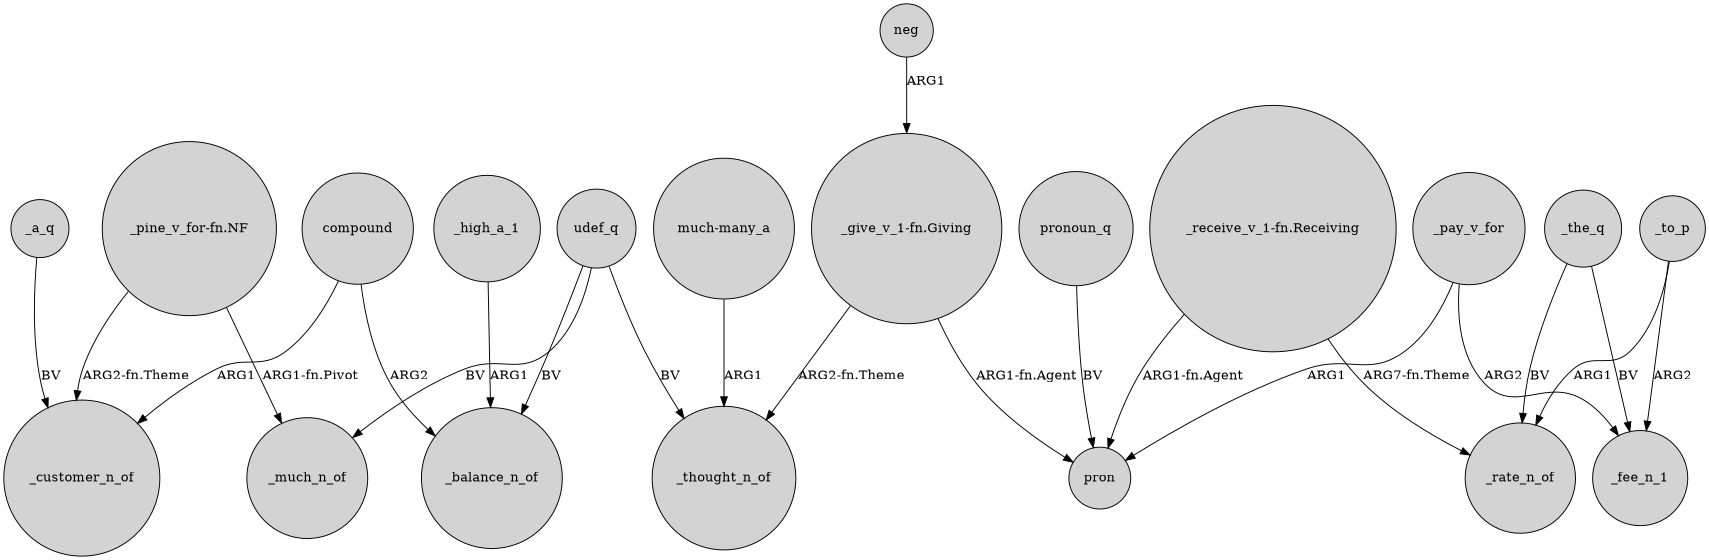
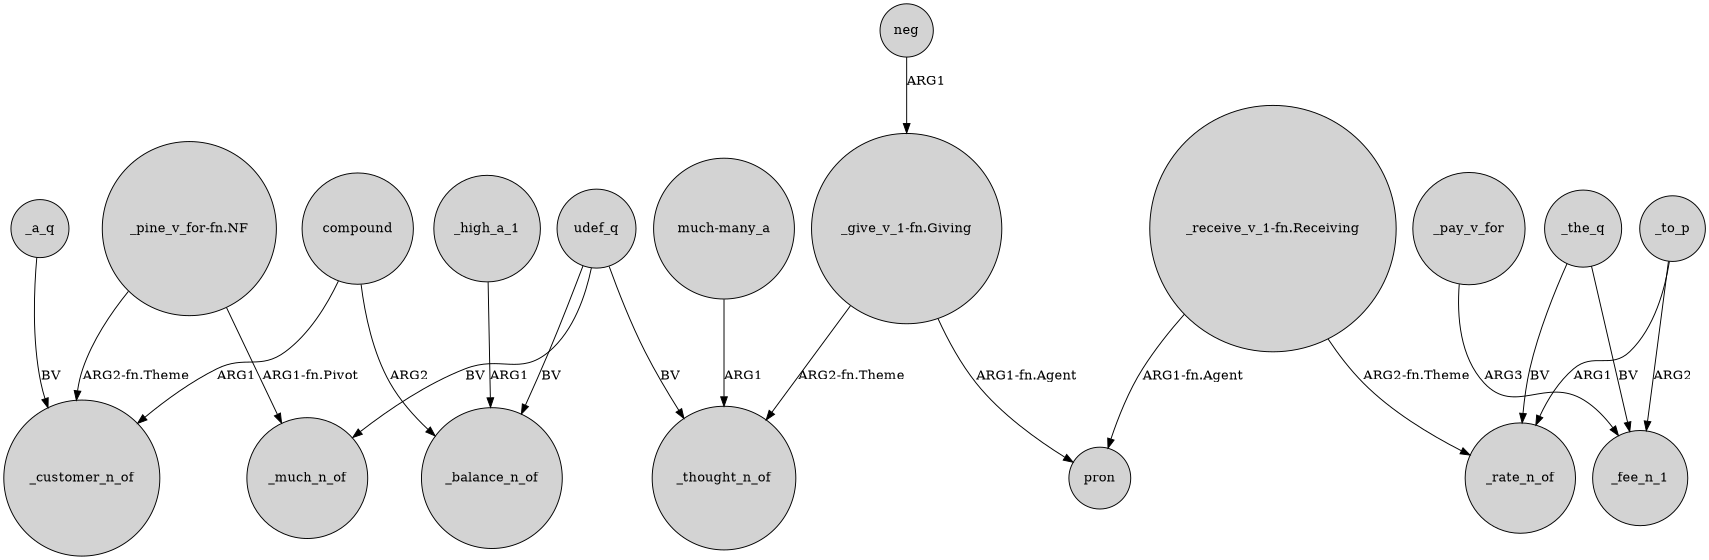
node "pronoun_q": removed
edge "_pay_v_for" -> "pron": removed, label "ARG1"
edge "_receive_v_1-fn.Receiving" -> "_rate_n_of": label "ARG7-fn.Theme" -> "ARG2-fn.Theme"
edge "_pay_v_for" -> "_fee_n_1": label "ARG2" -> "ARG3"
